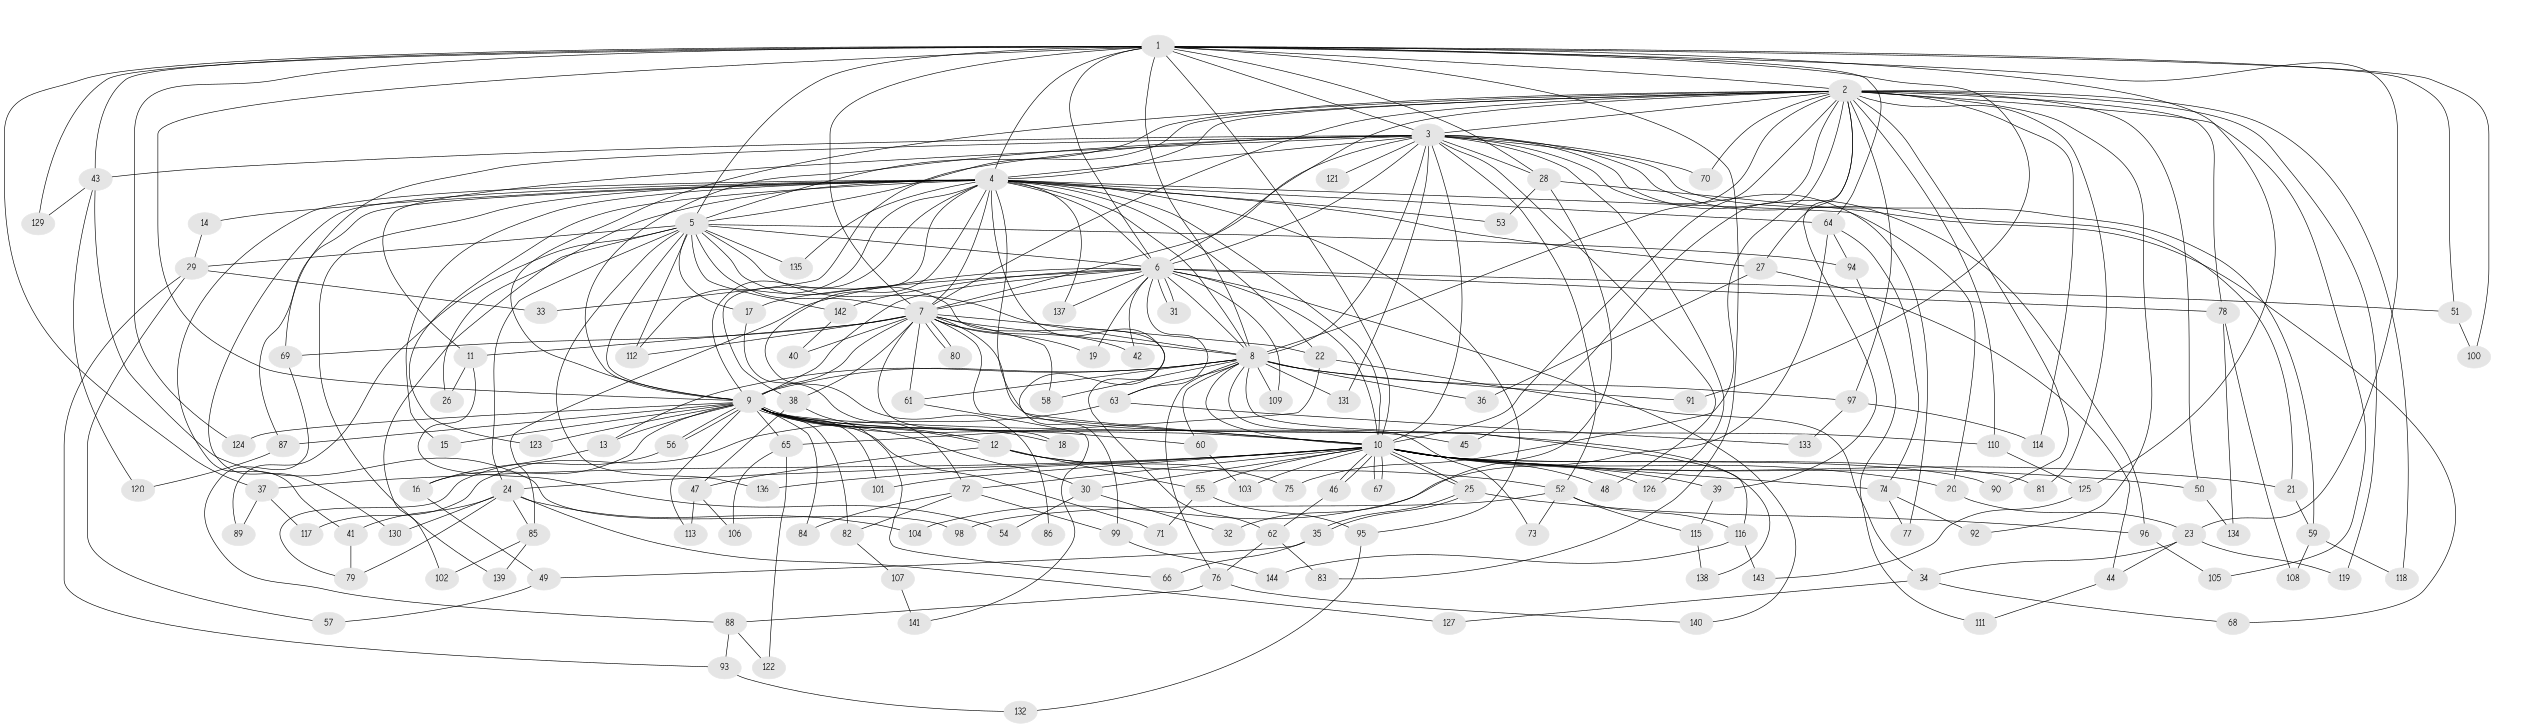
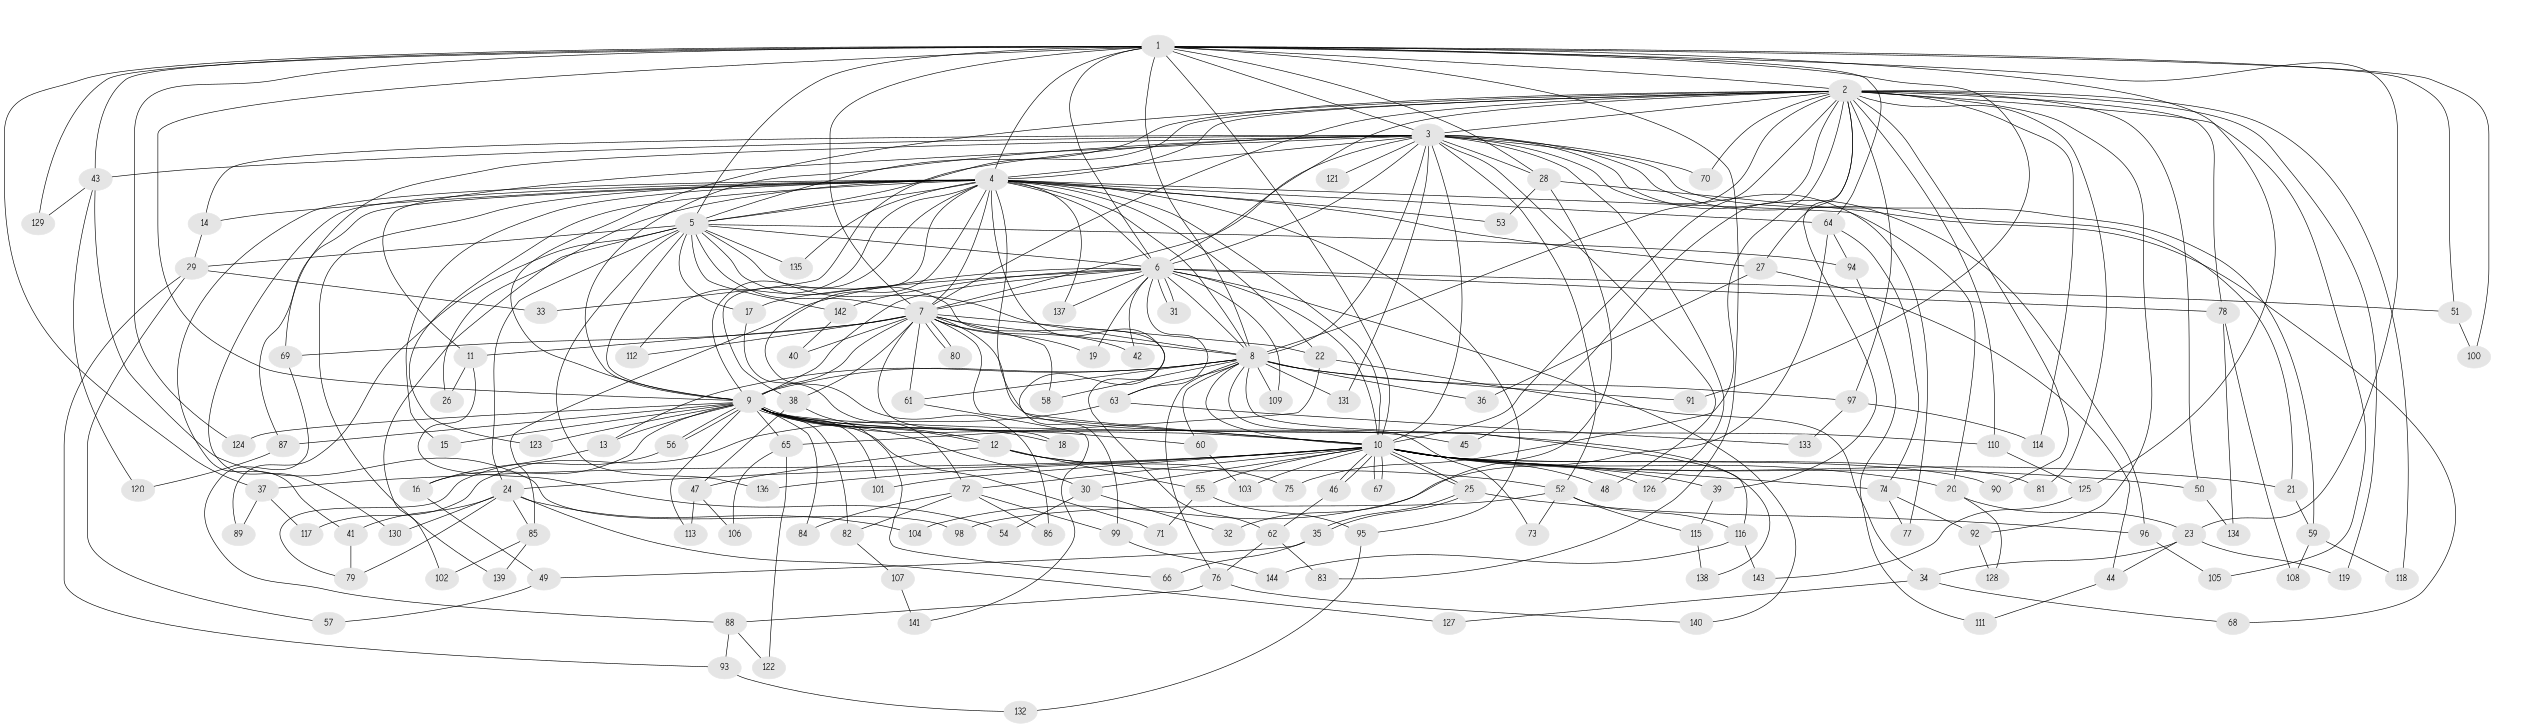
edge "3" -- "14": added
edge "5" -- "112": now "5" -- "4"
edge "72" -- "86": added
node "128": added
